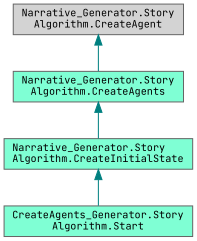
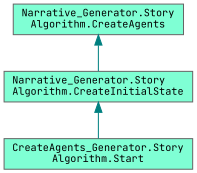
node "Narrative_Generator.Story Algorithm.CreateAgent": removed
